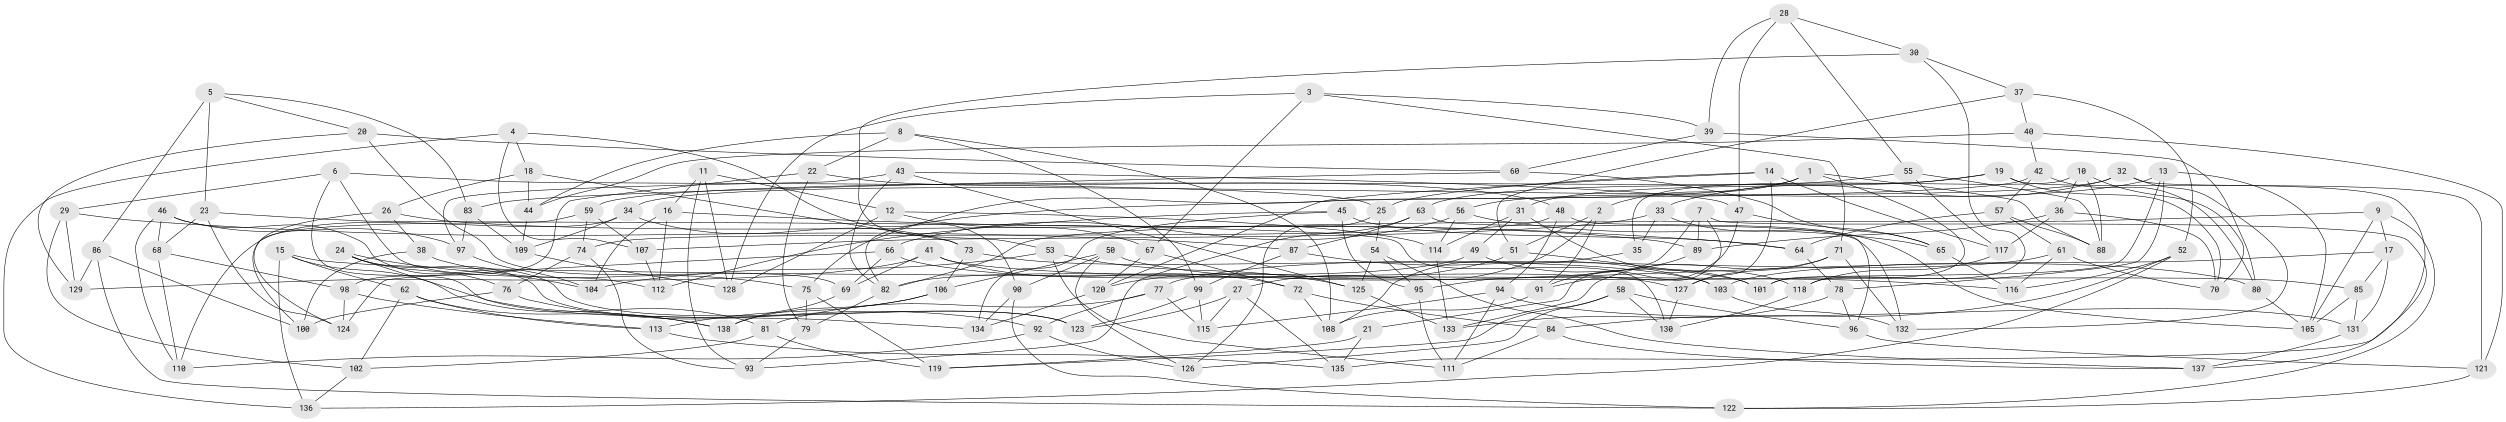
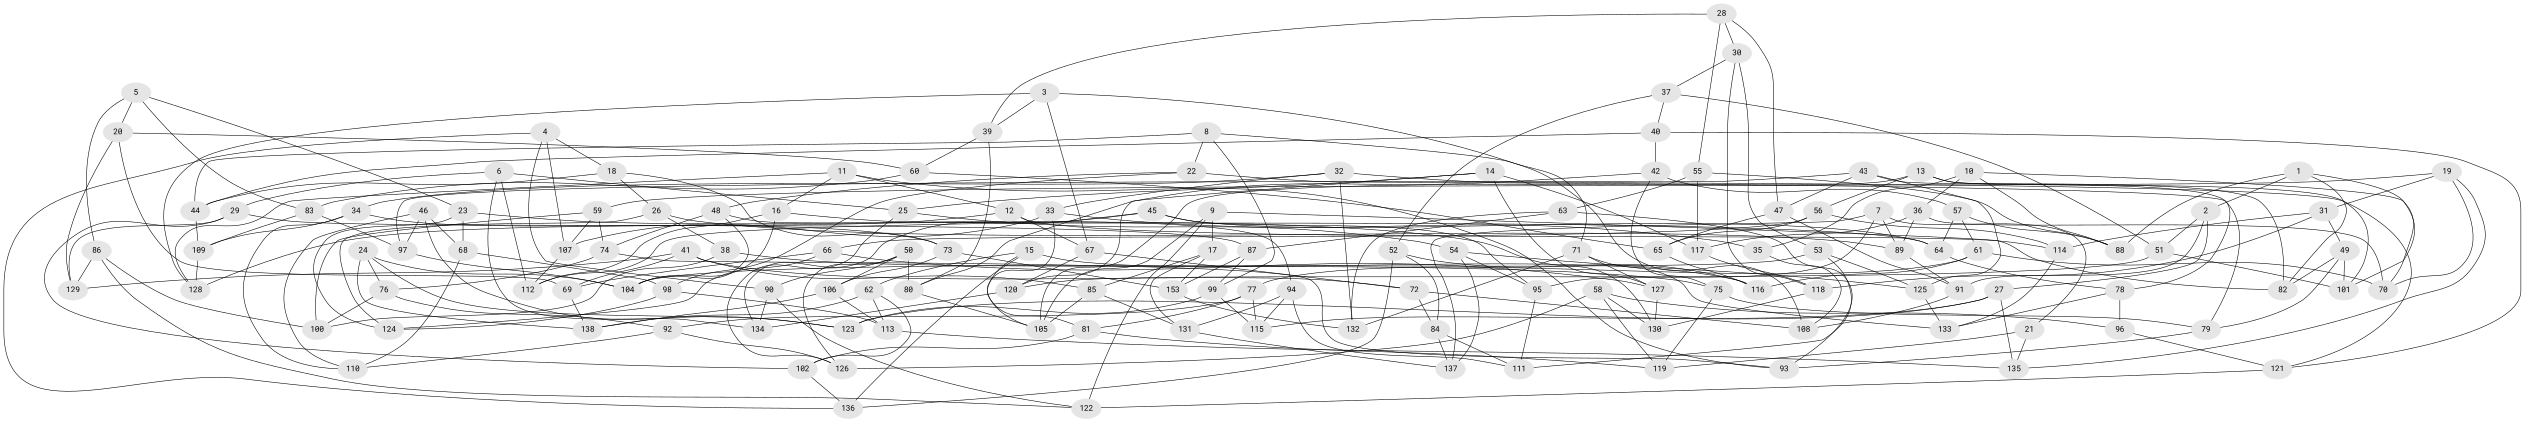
edge "48" -- "96": now "48" -- "104"
node "103": label "103" -> "153"
edge "82" -- "79": now "49" -- "79"
